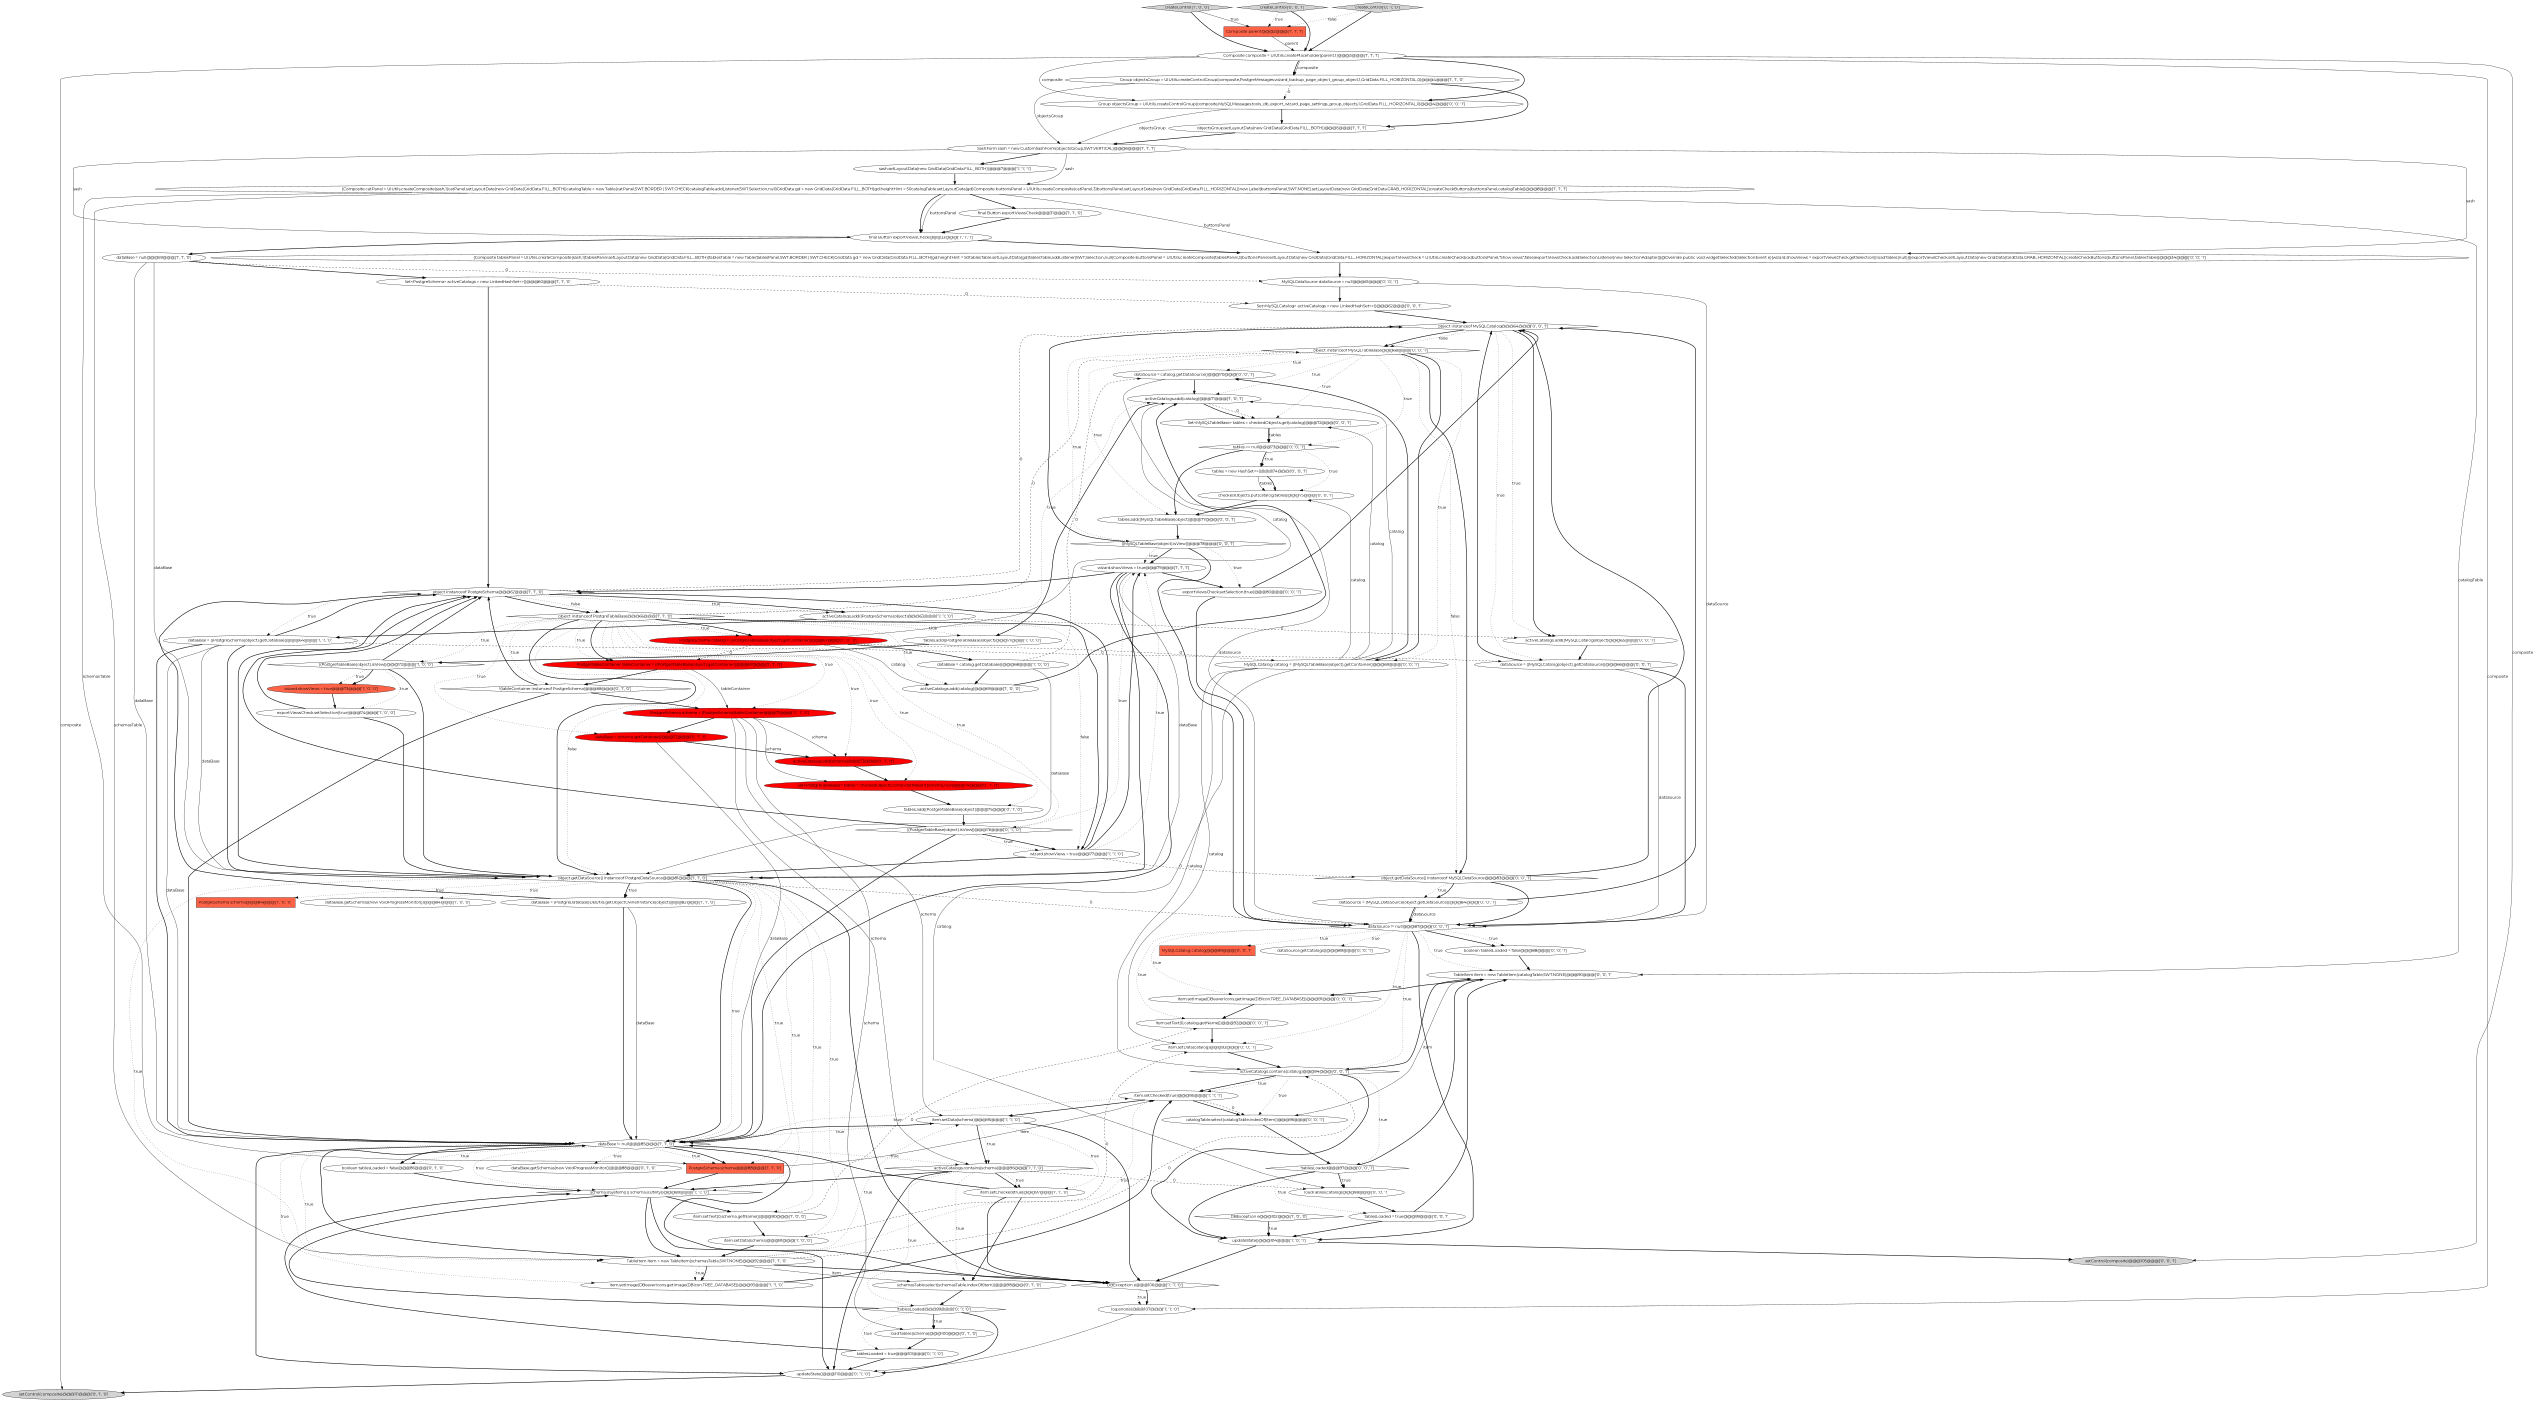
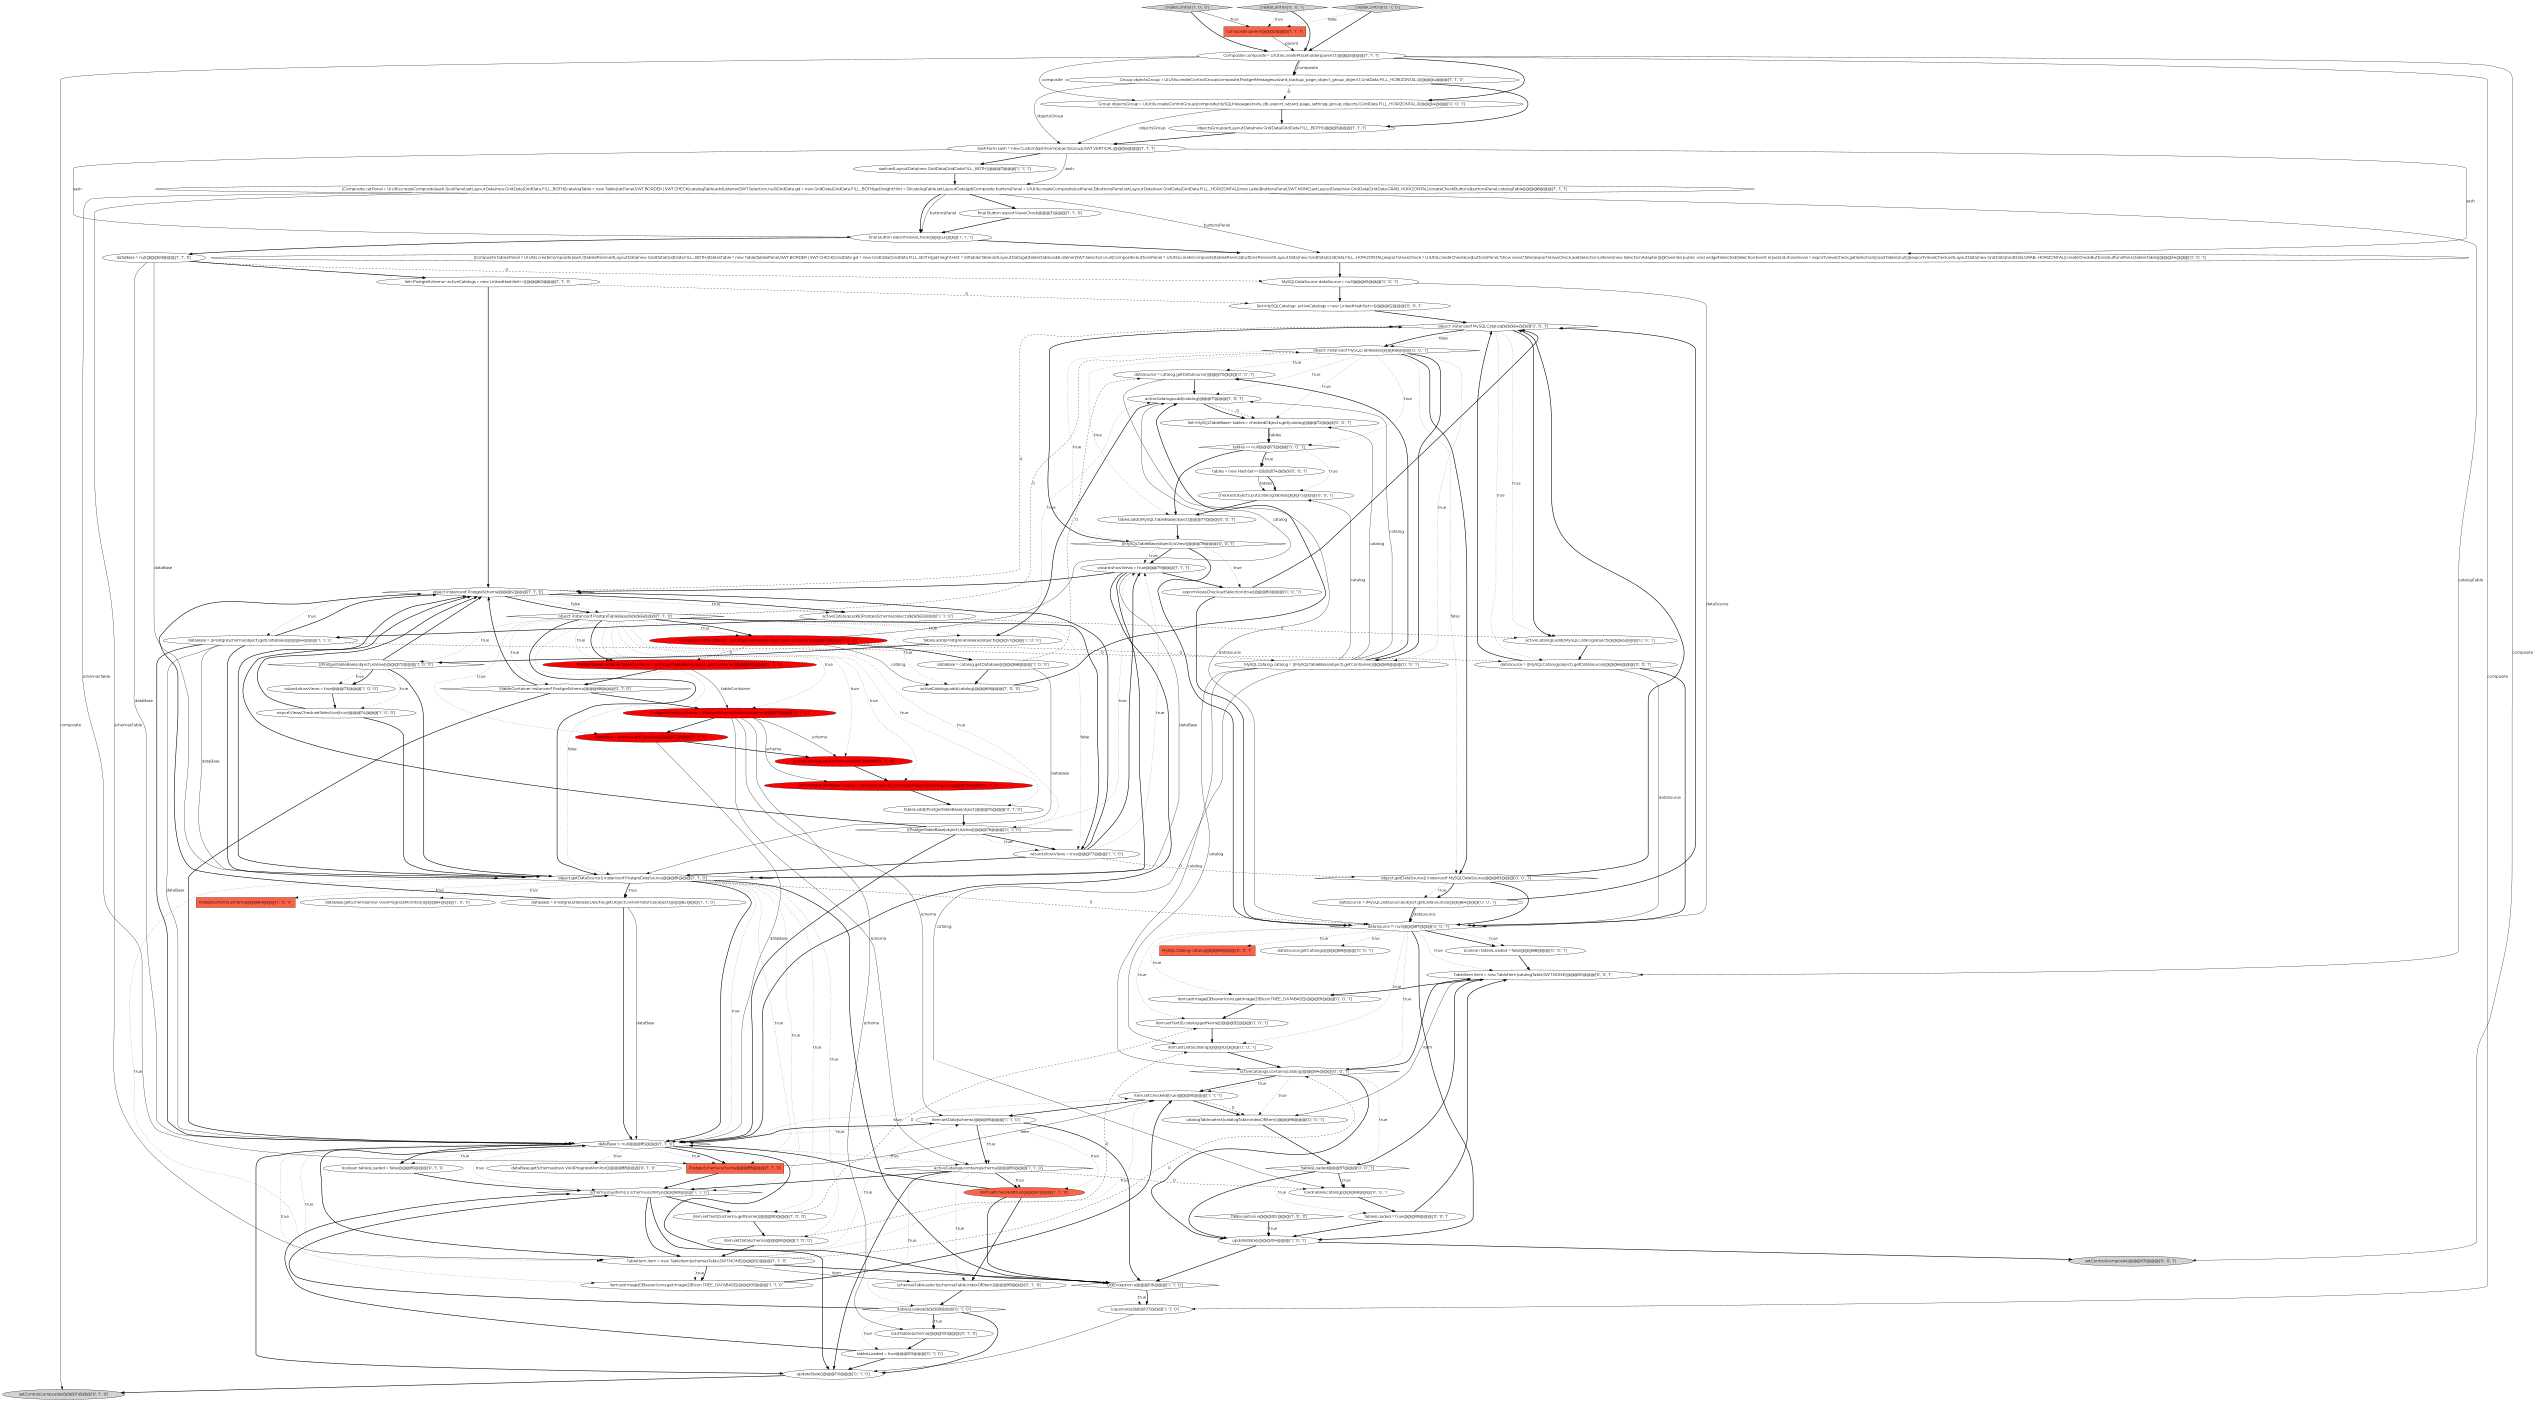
node "wizard.showViews = true@@@73@@@['1', '0', '0']": fillcolor tomato -> white
node "item.setChecked(true)@@@97@@@['1', '1', '0']": fillcolor white -> tomato
